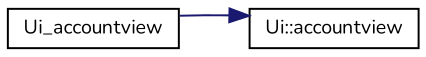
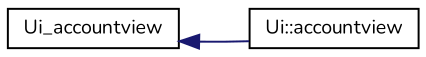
edge "Ui_accountview" -> "Ui::accountview": reversed
